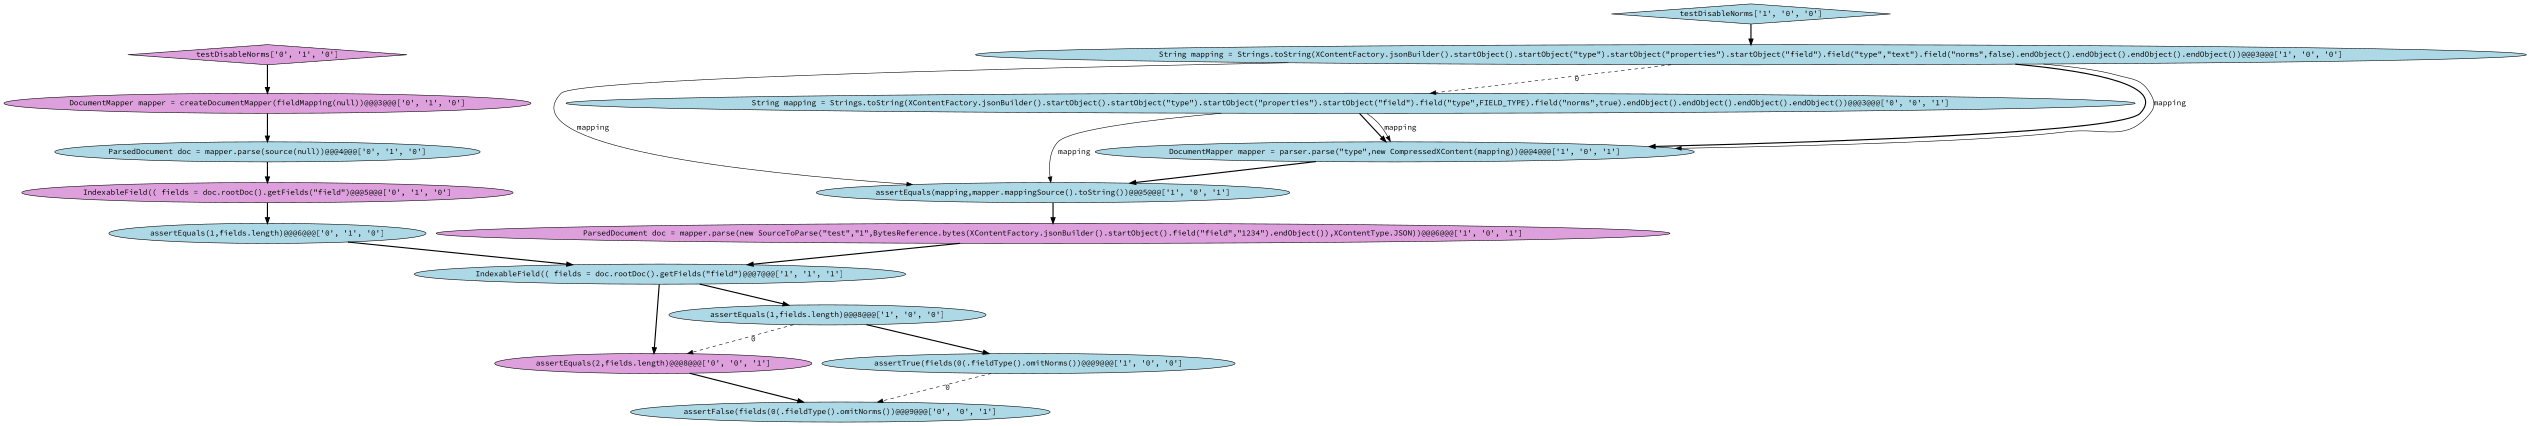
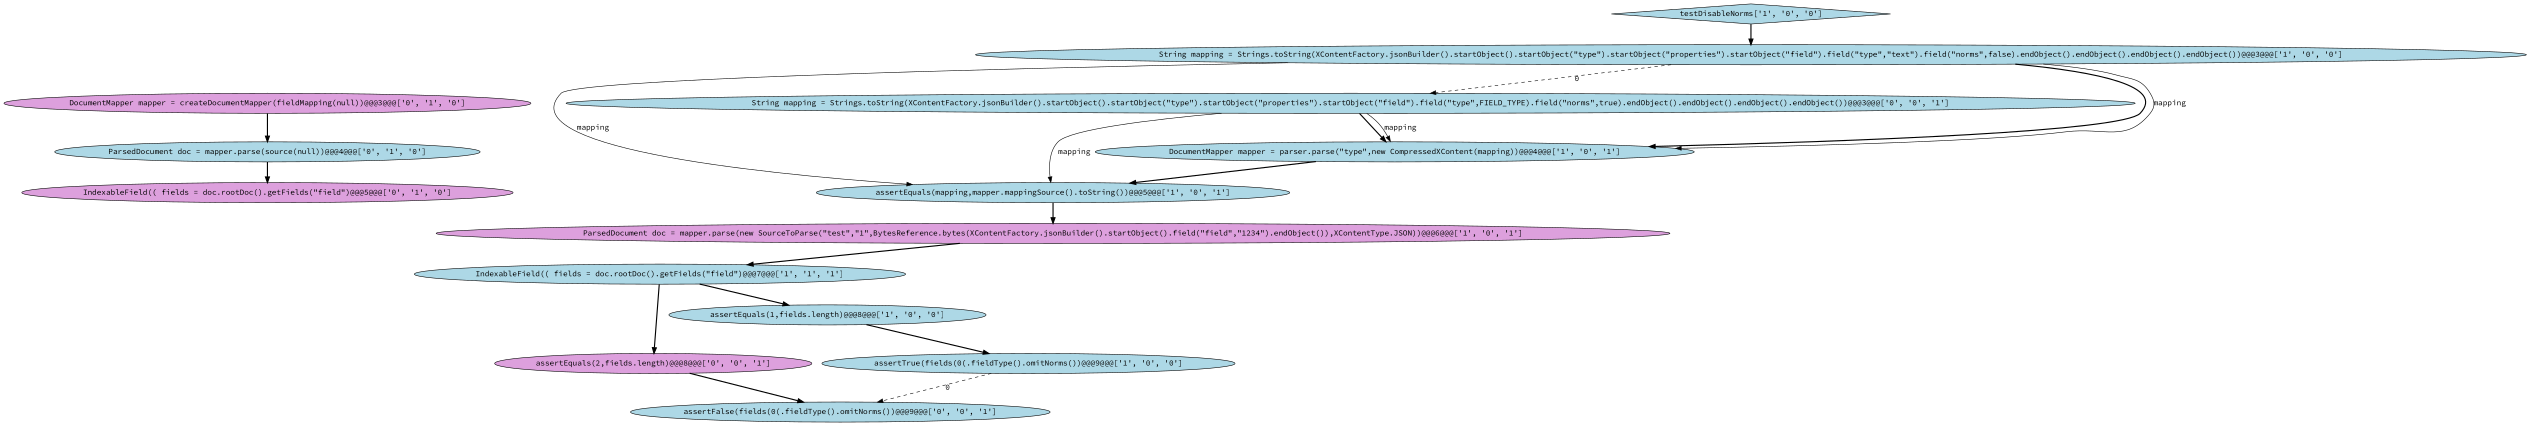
node "testDisableNorms['0', '1', '0']": removed
node "assertEquals(1,fields.length)@@@6@@@['0', '1', '0']": removed
edge "assertEquals(1,fields.length)@@@8@@@['1', '0', '0']" -> "assertEquals(2,fields.length)@@@8@@@['0', '0', '1']": removed, label "0"
